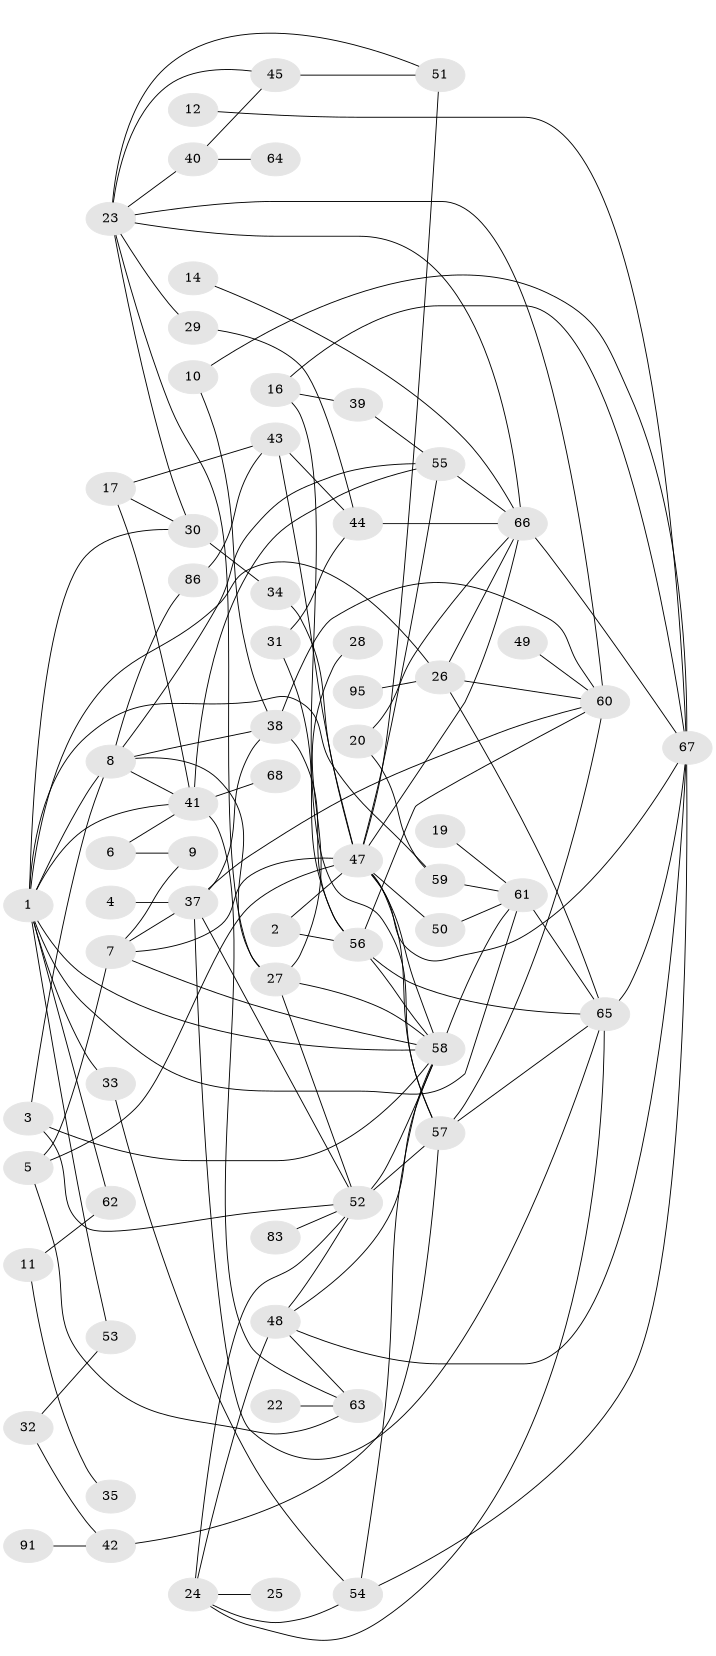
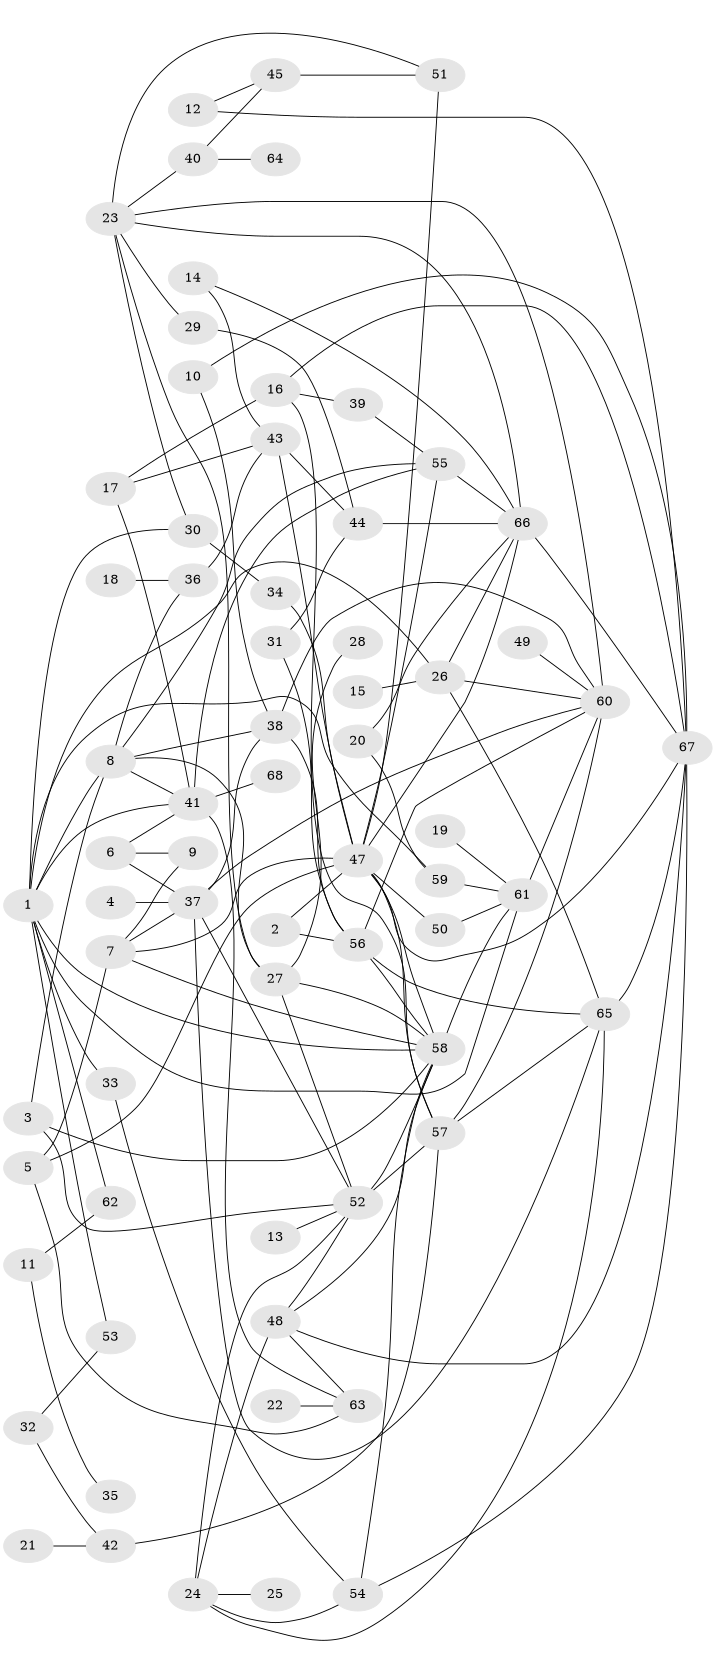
edge "45" -- "23": now "45" -- "12"
edge "14" -- "43": added
edge "17" -- "30": now "17" -- "16"
node "18": added
node "86": label "86" -> "36"
node "95": label "95" -> "15"
edge "6" -- "37": added
edge "61" -- "65": now "61" -- "60"
node "83": label "83" -> "13"
node "91": label "91" -> "21"
